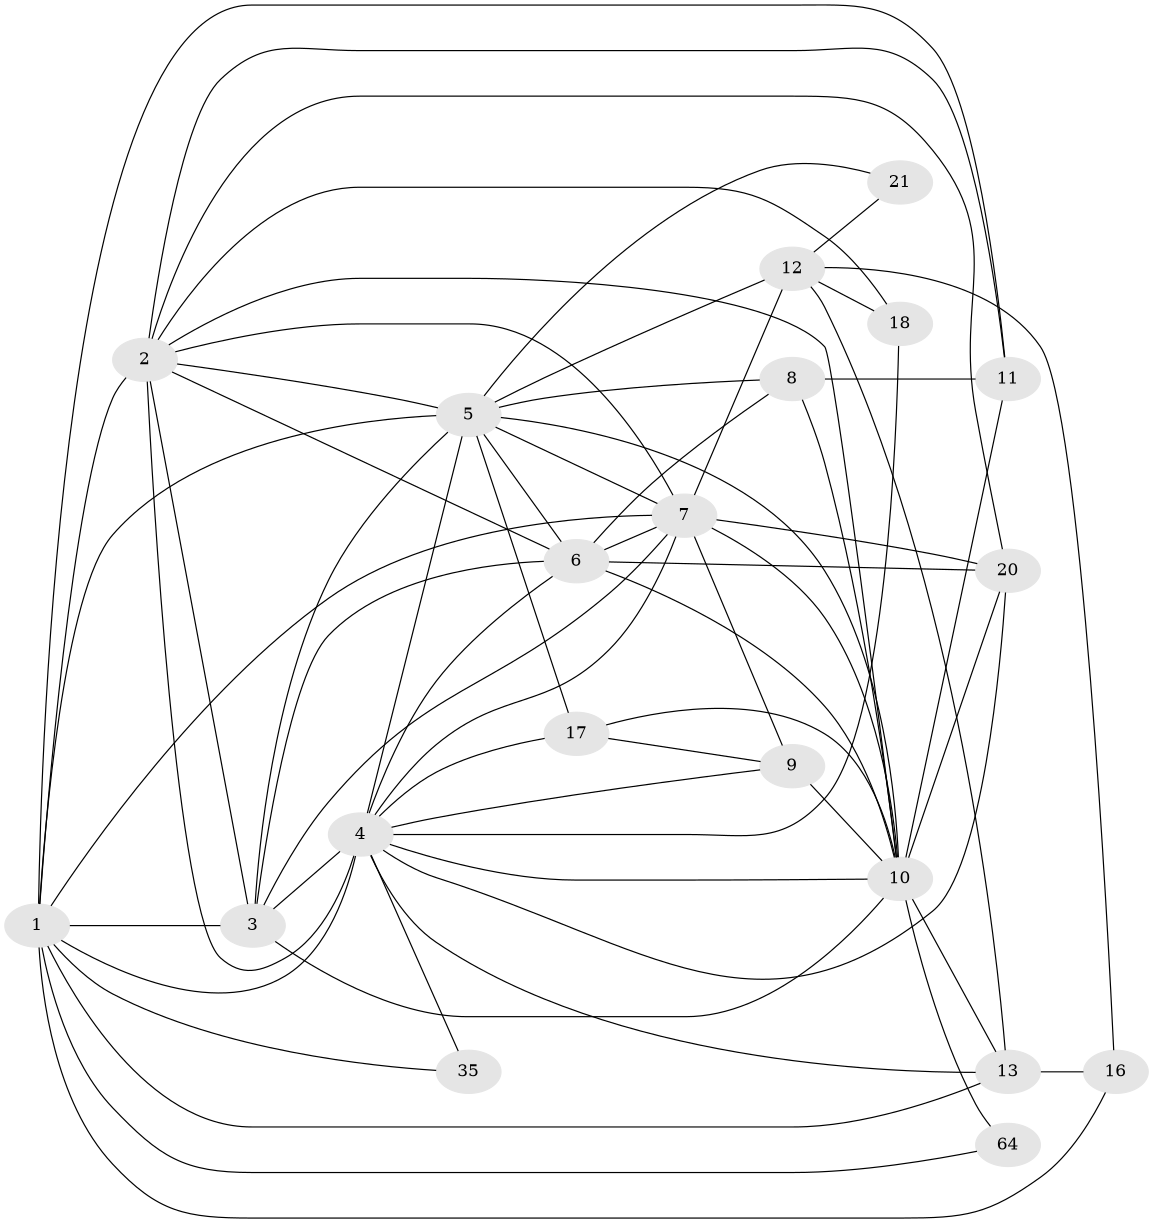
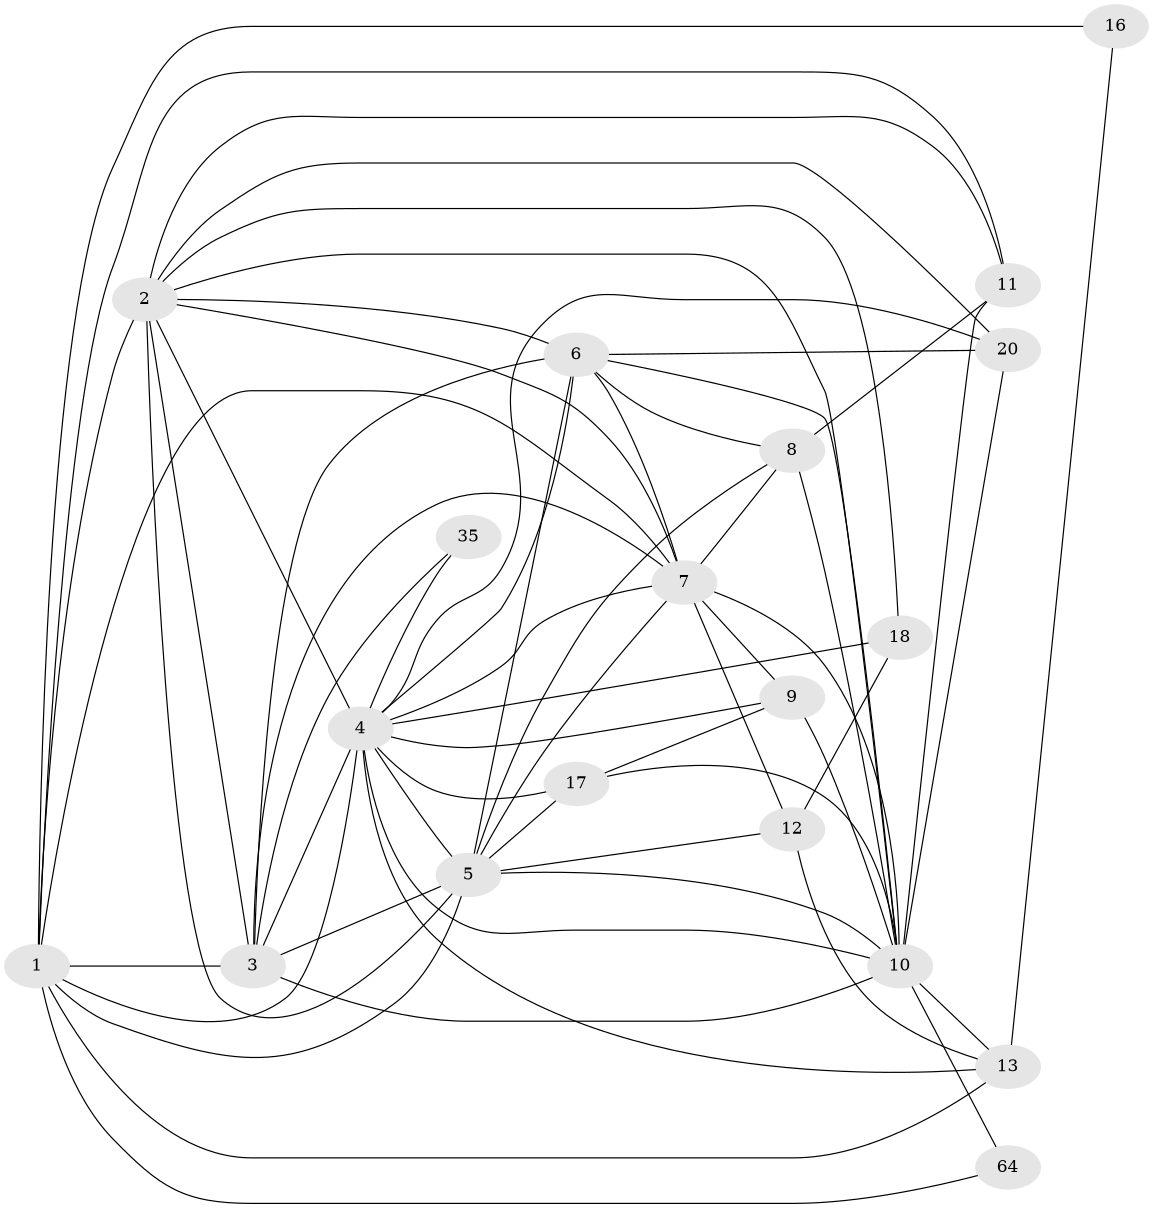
node "21": removed
edge "7" -- "20": now "7" -- "8"
edge "12" -- "16": removed
edge "1" -- "35": now "3" -- "35"
